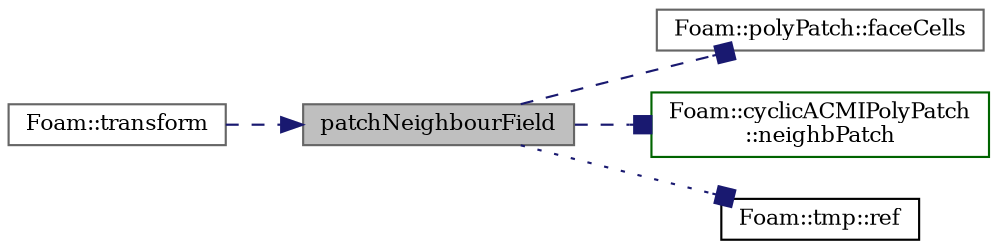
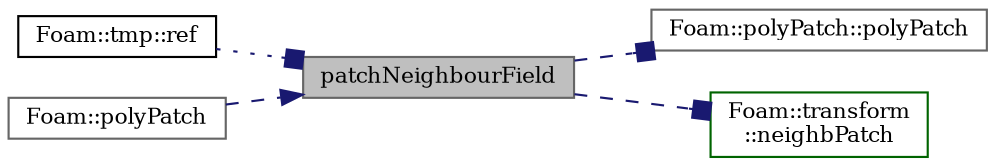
node "Foam::polyPatch::faceCells": label "Foam::polyPatch::faceCells" -> "Foam::polyPatch::polyPatch"
node "Foam::transform": label "Foam::transform" -> "Foam::polyPatch"
node "Foam::cyclicACMIPolyPatch ::neighbPatch": label "Foam::cyclicACMIPolyPatch ::neighbPatch" -> "Foam::transform ::neighbPatch"
edge "patchNeighbourField" -> "Foam::tmp::ref": reversed
